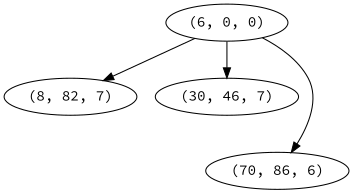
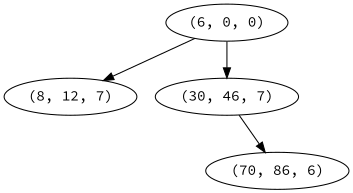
edge "(6, 0, 0)" -> "(70, 86, 6)": now "(30, 46, 7)" -> "(70, 86, 6)"
node "(8, 82, 7)": label "(8, 82, 7)" -> "(8, 12, 7)"
